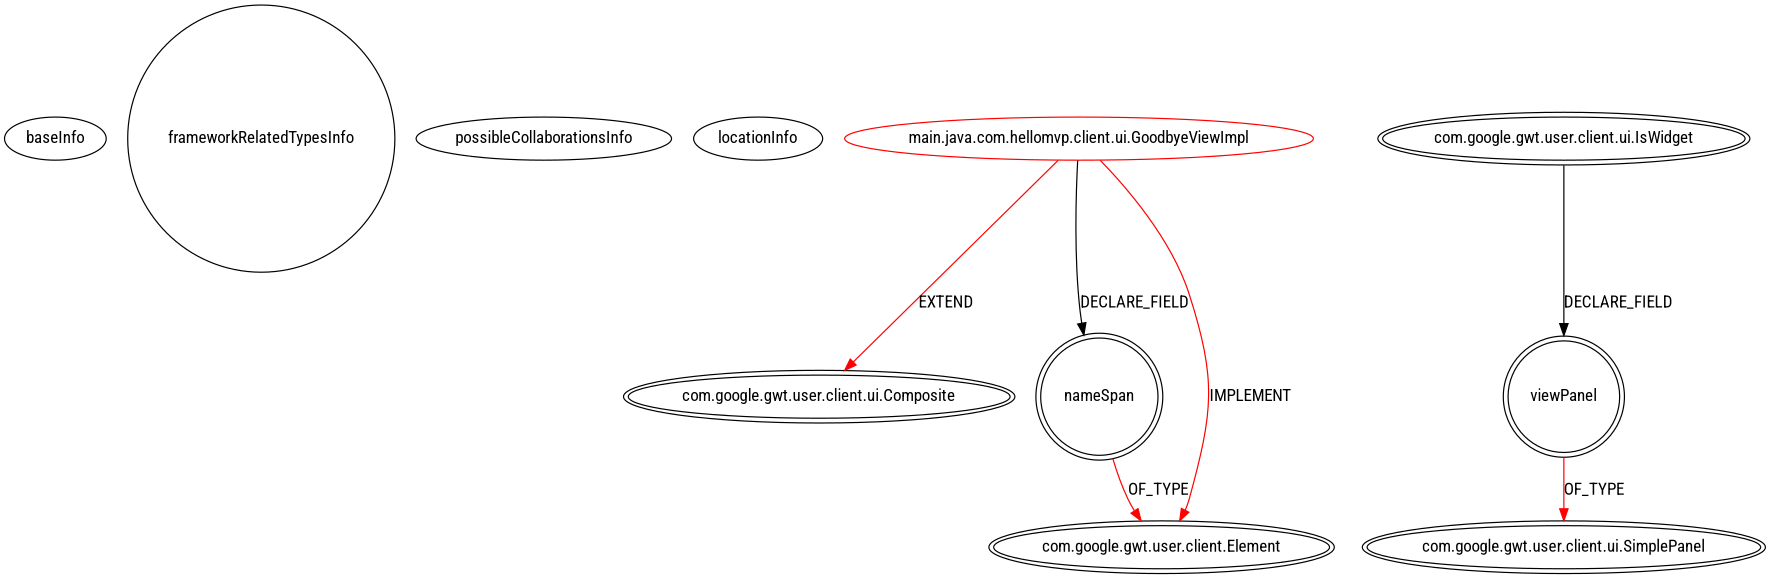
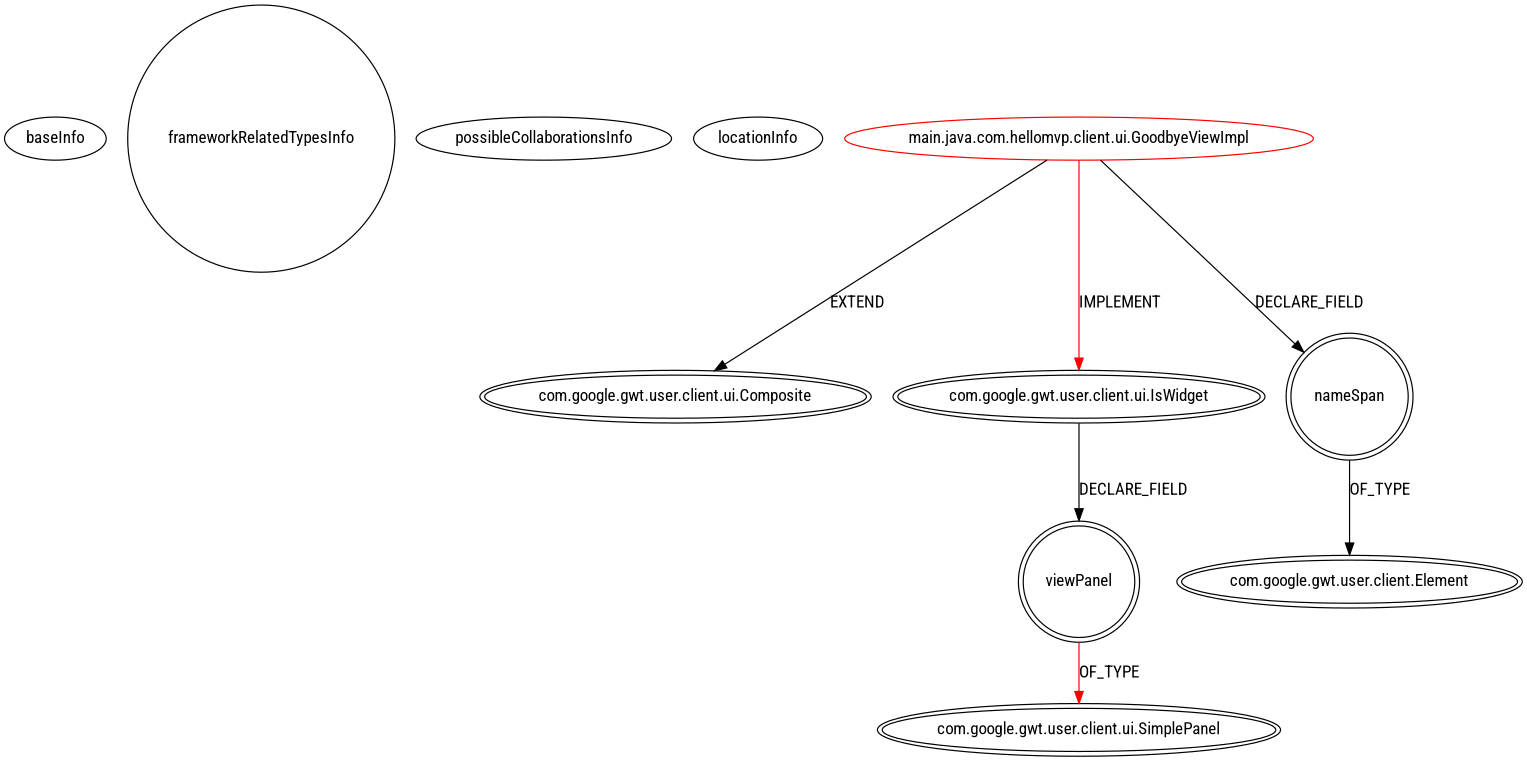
edge "main.java.com.hellomvp.client.ui.GoodbyeViewImpl" -> "com.google.gwt.user.client.ui.Composite": color red -> black
edge "main.java.com.hellomvp.client.ui.GoodbyeViewImpl" -> "com.google.gwt.user.client.Element": now "main.java.com.hellomvp.client.ui.GoodbyeViewImpl" -> "com.google.gwt.user.client.ui.IsWidget"
edge "nameSpan" -> "com.google.gwt.user.client.Element": color red -> black
